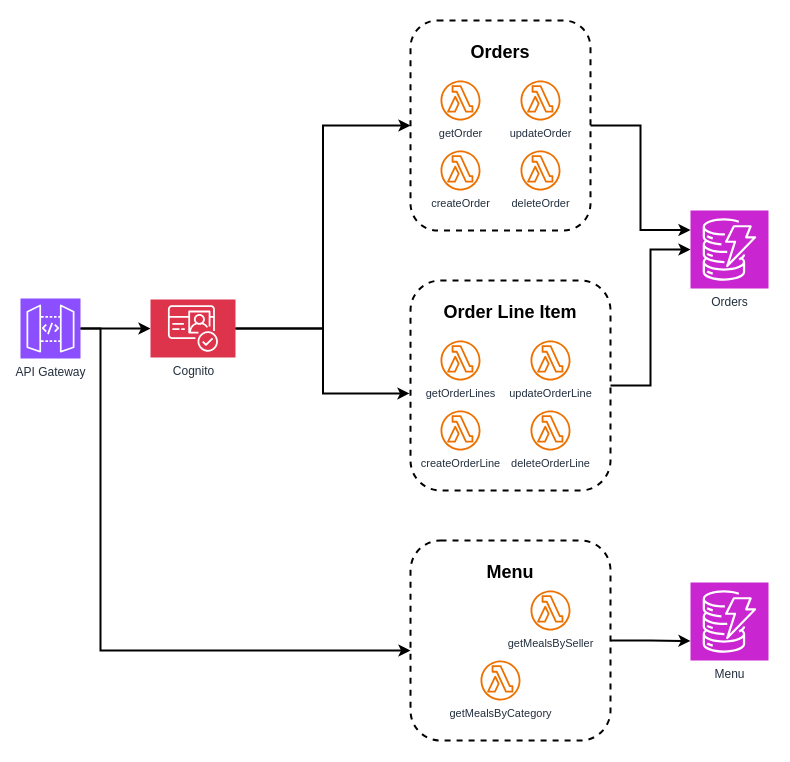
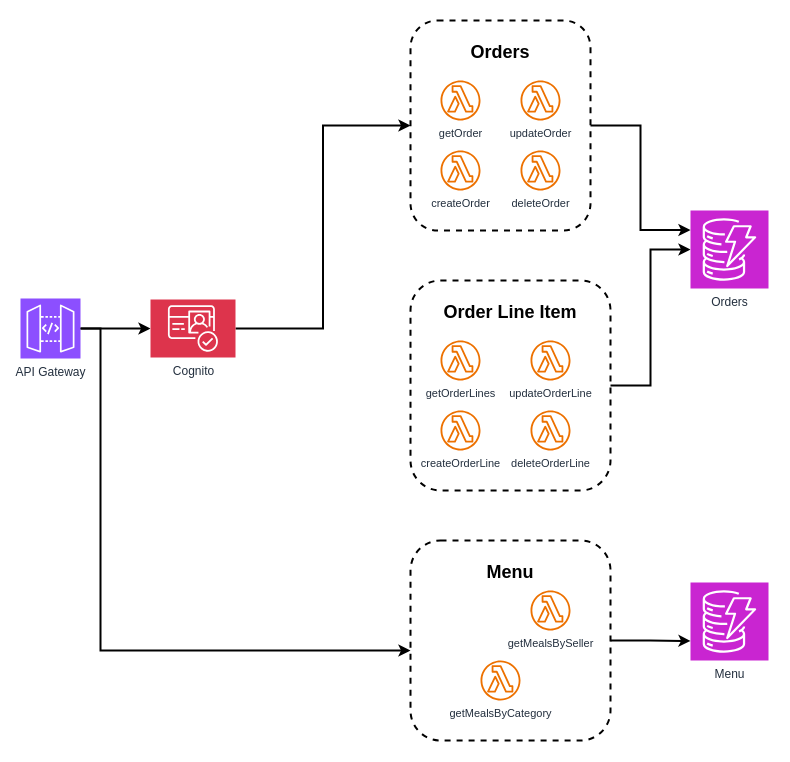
edge "Cognito" -> "Order Line Item": removed
